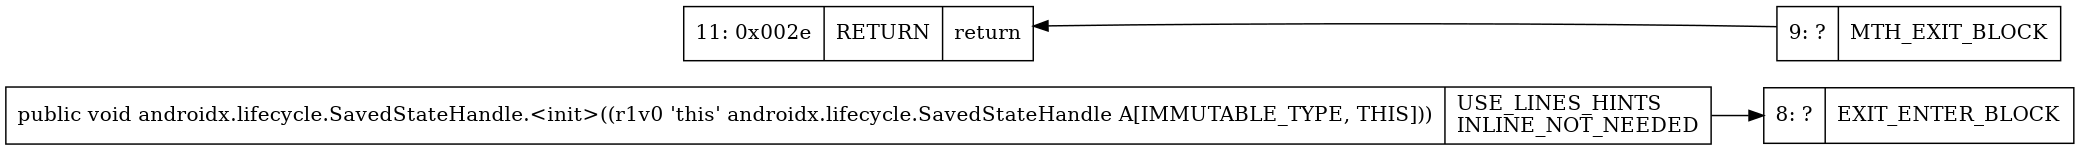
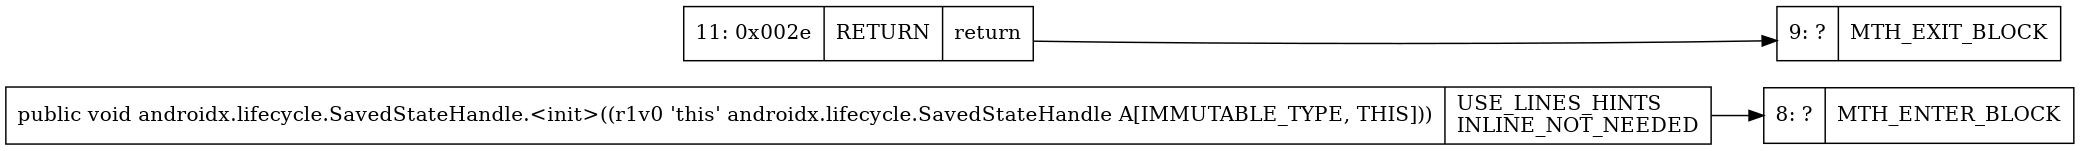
edge "9: ?" -> "11: 0x002e": reversed
node "8: ?": text "EXIT_ENTER_BLOCK" -> "MTH_ENTER_BLOCK"
